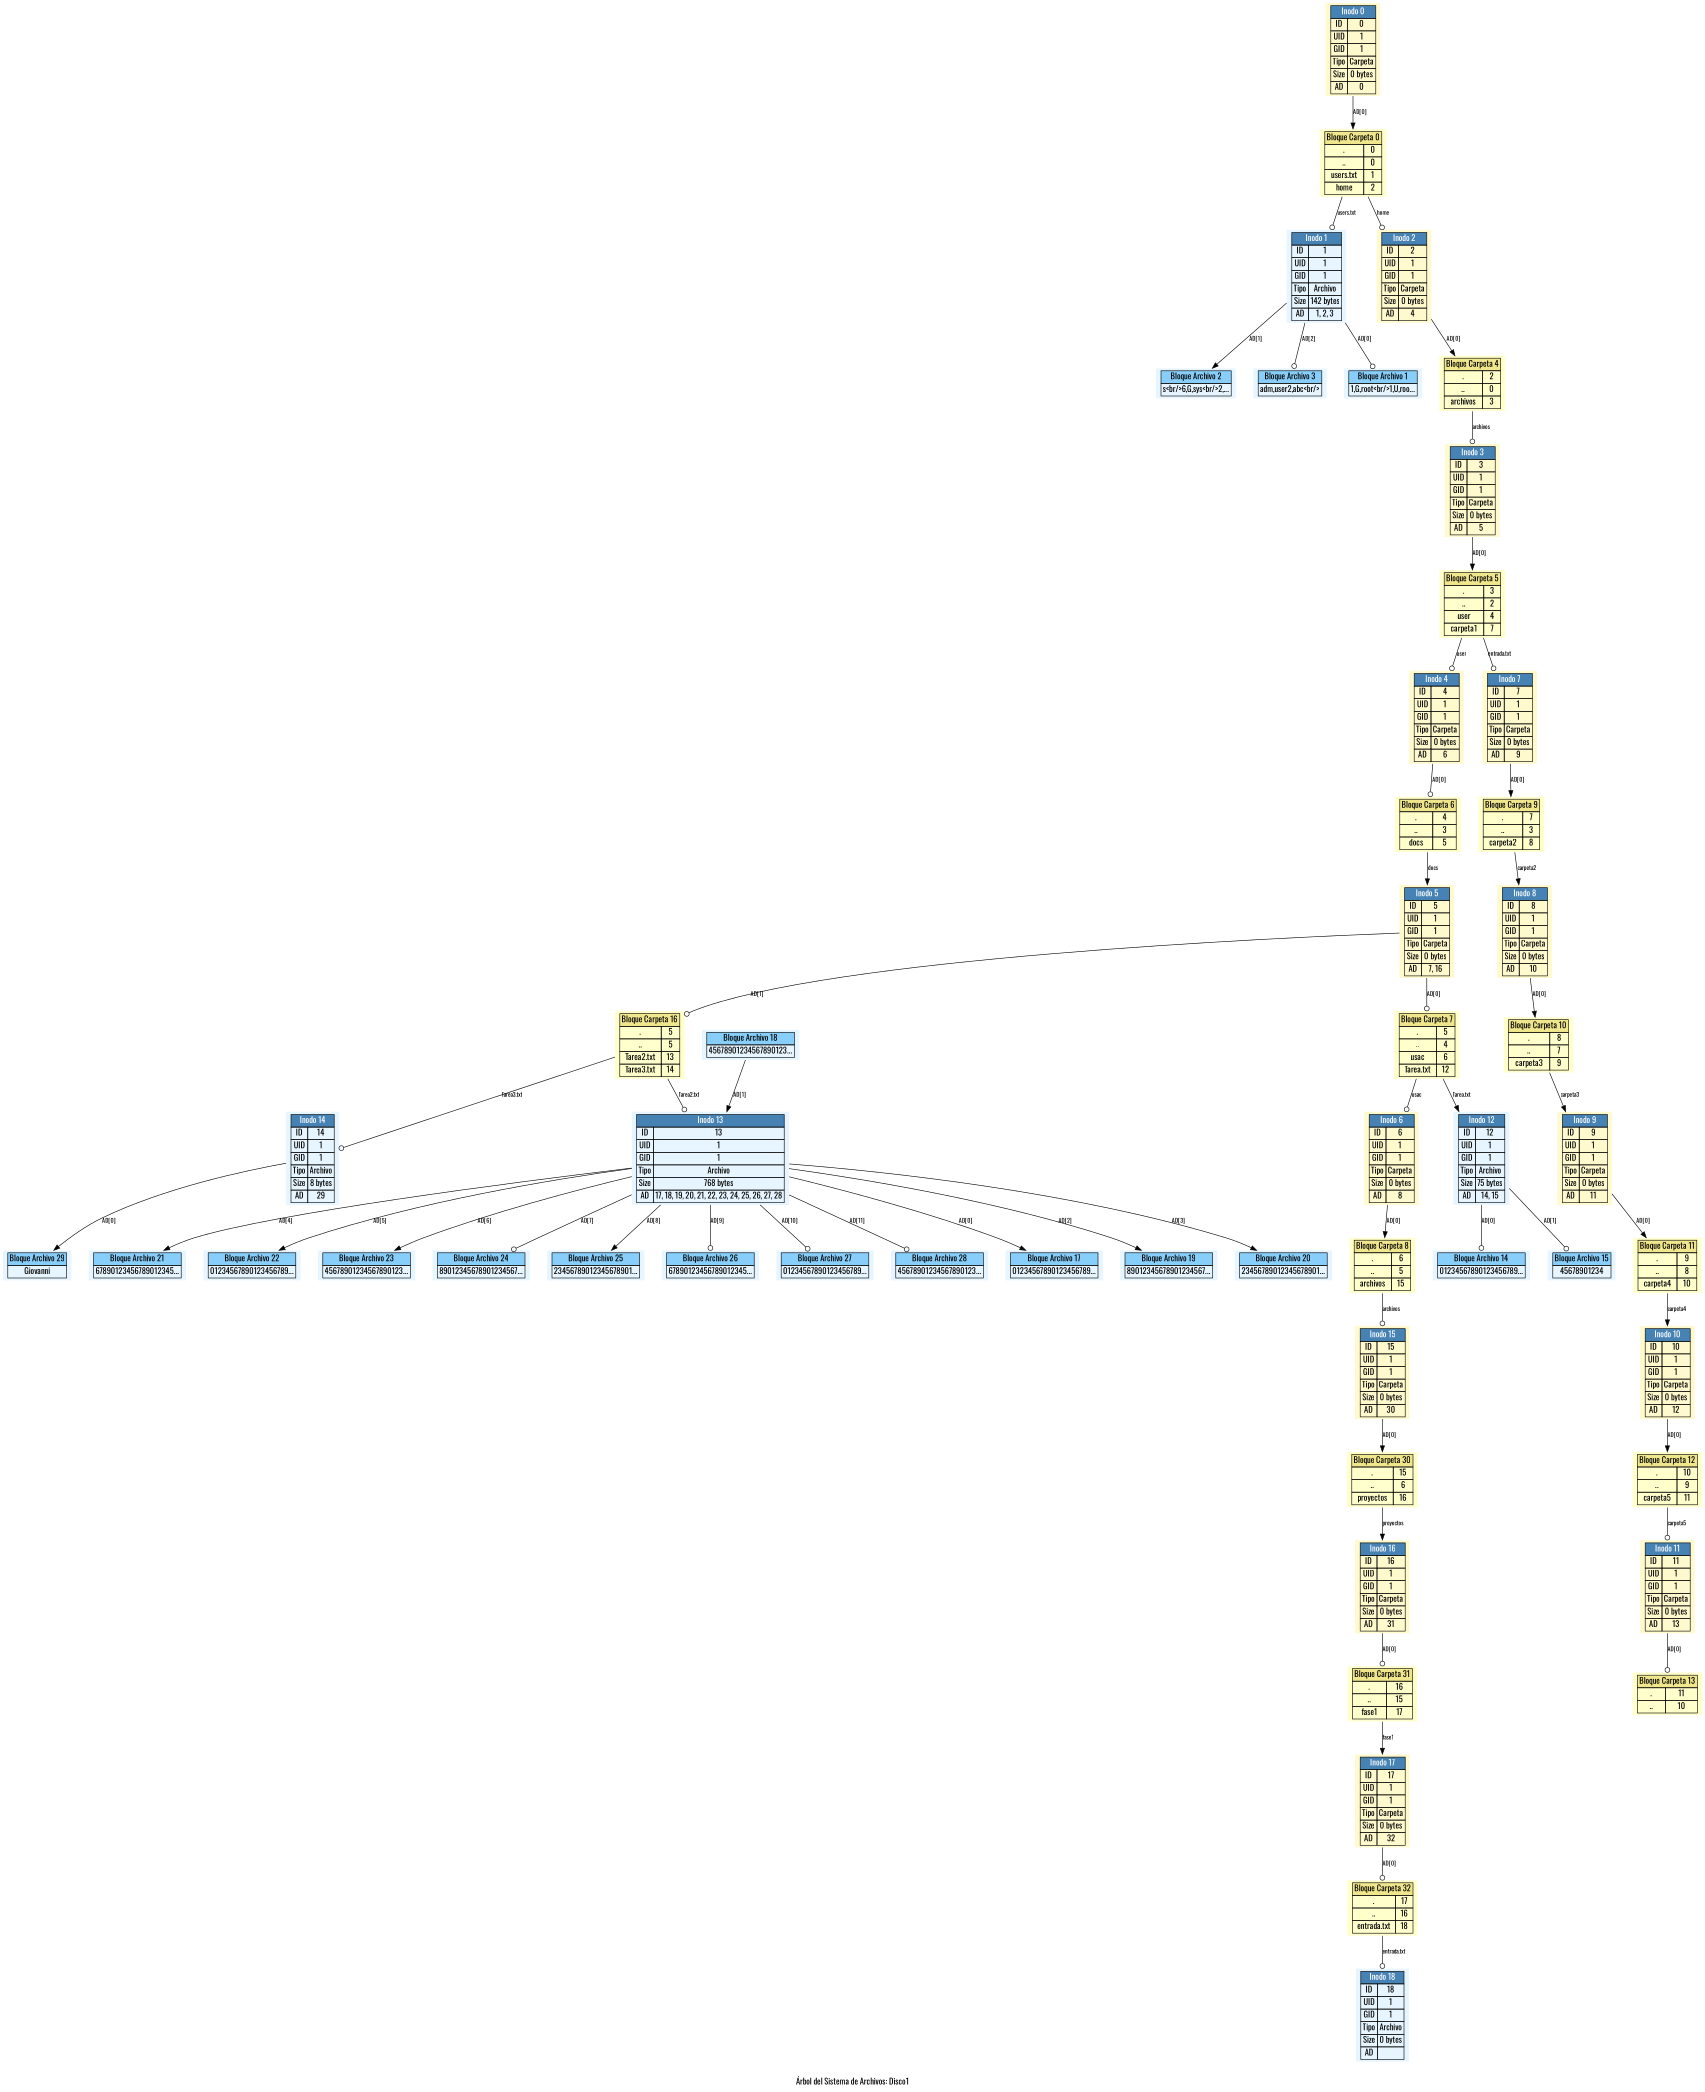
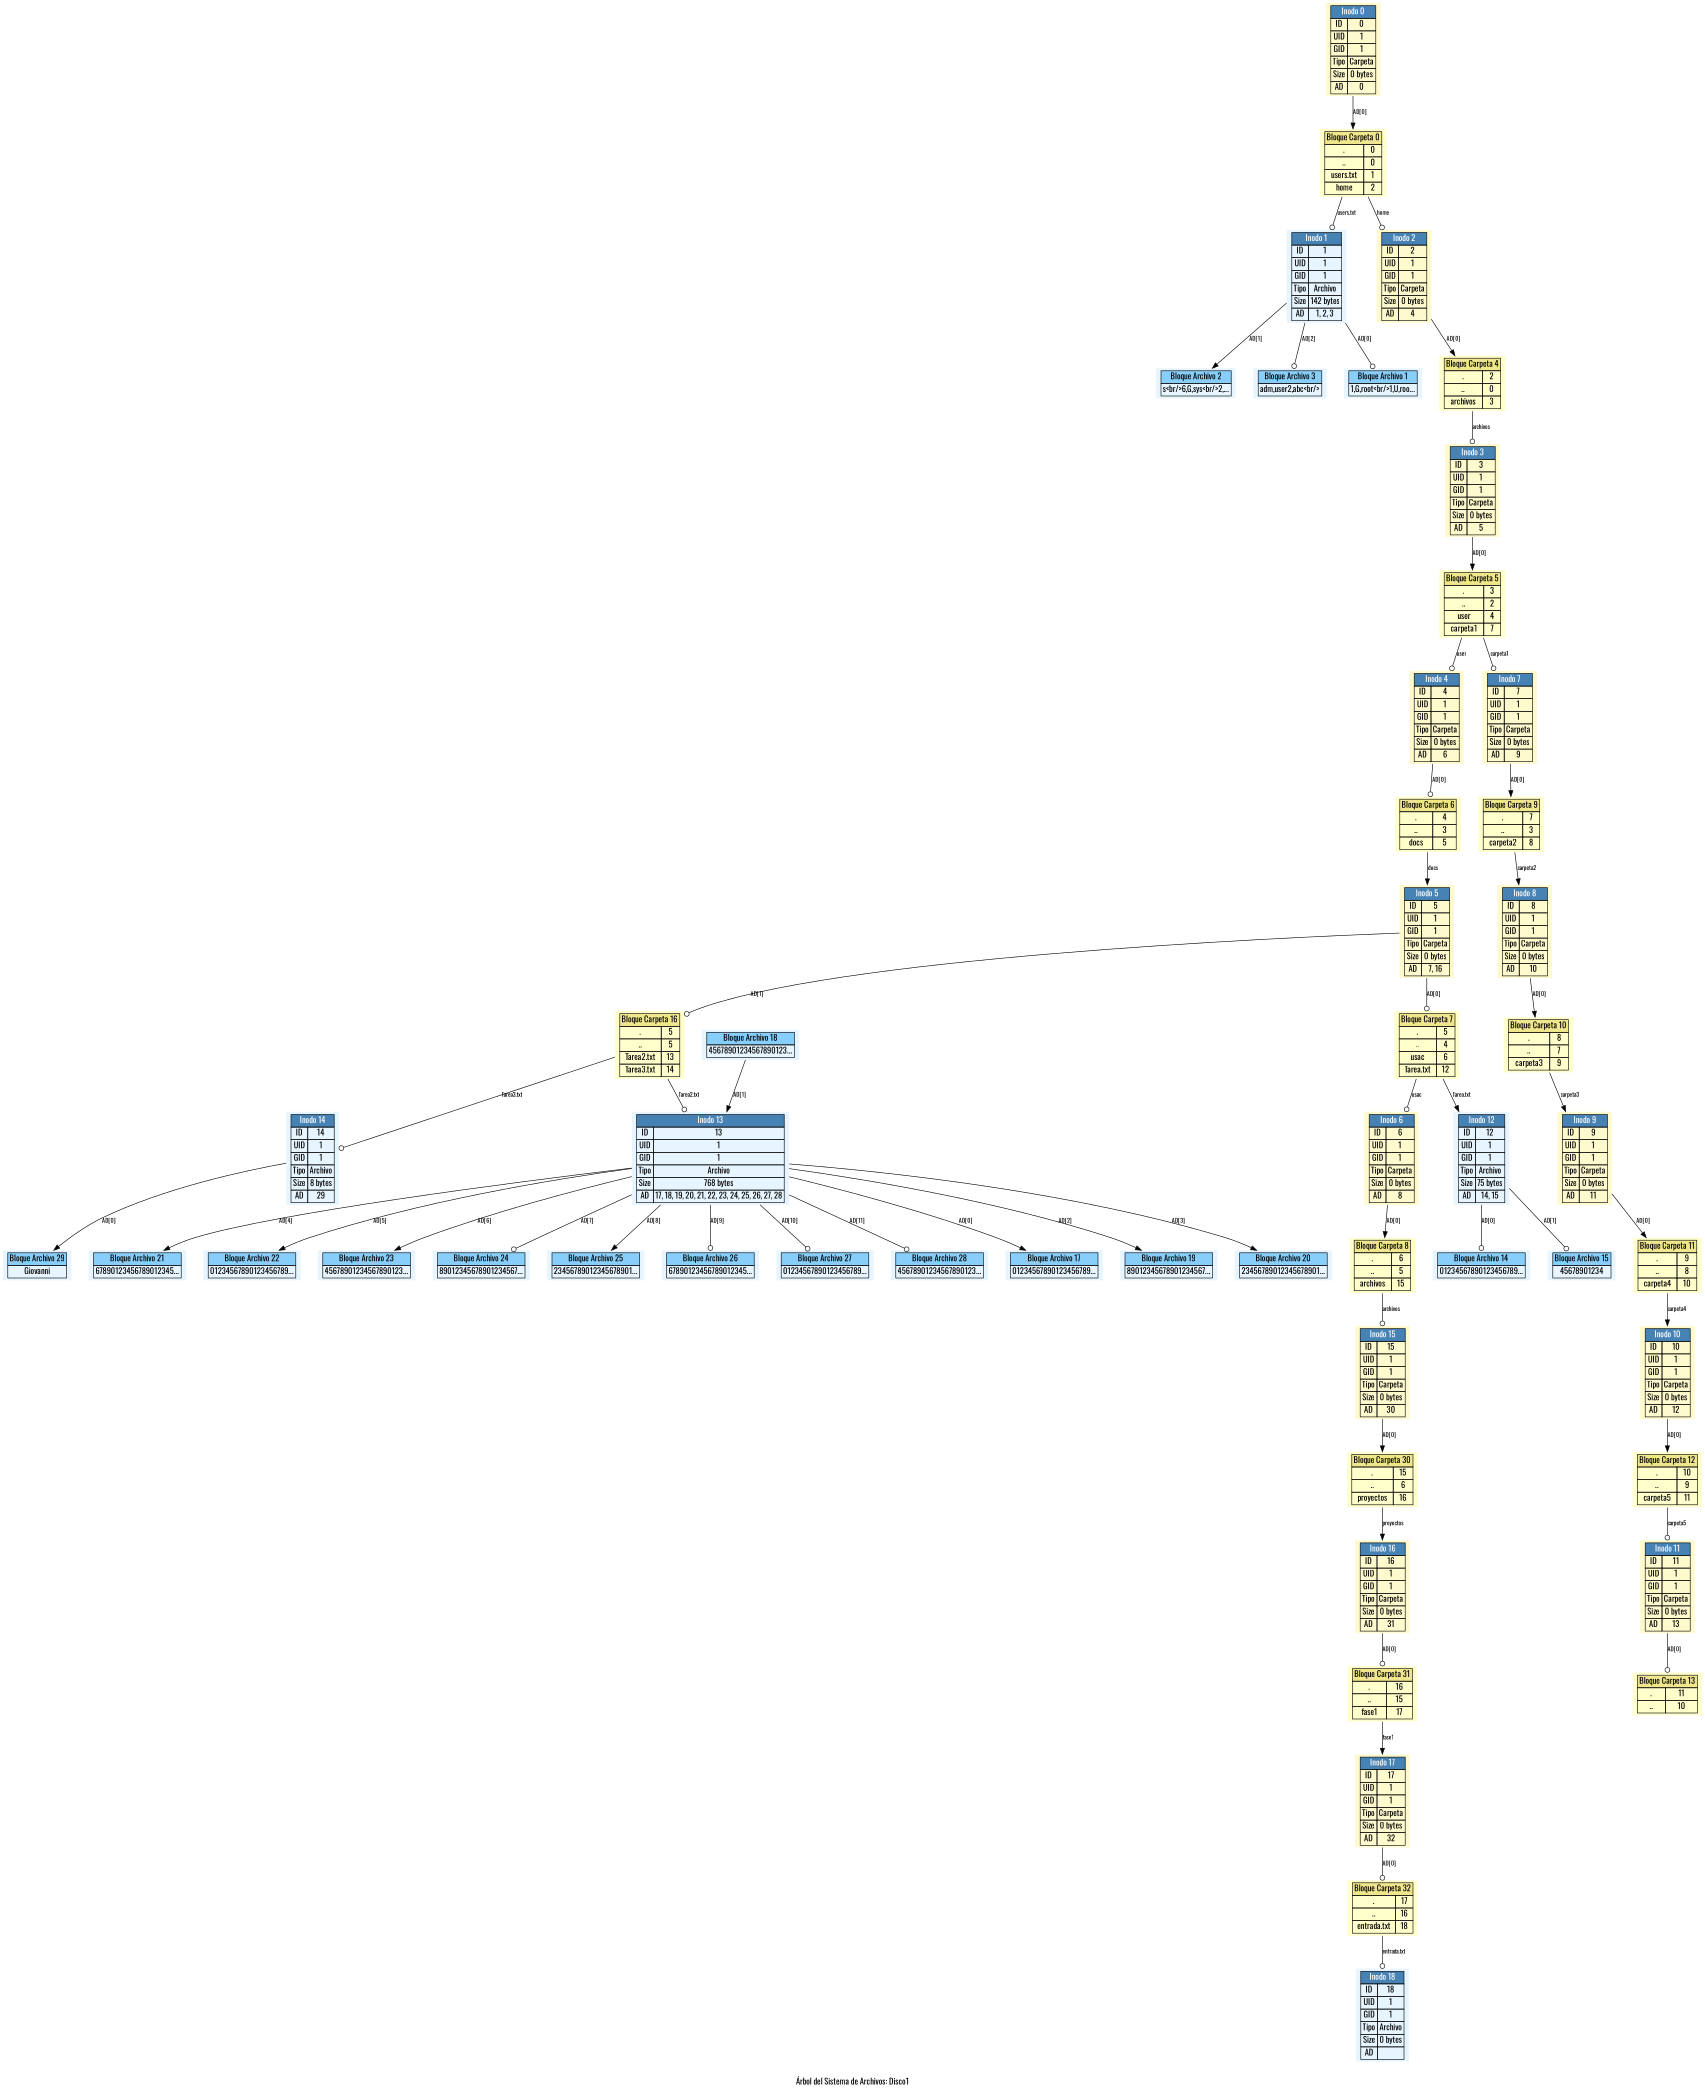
edge "Bloque Carpeta 5" -> "Inodo 7": label "entrada.txt" -> "carpeta1"
